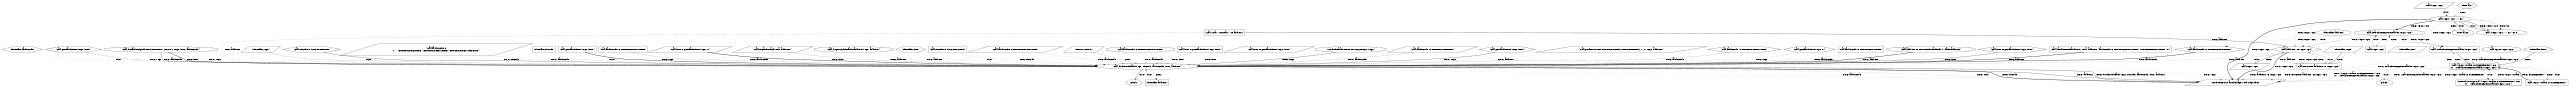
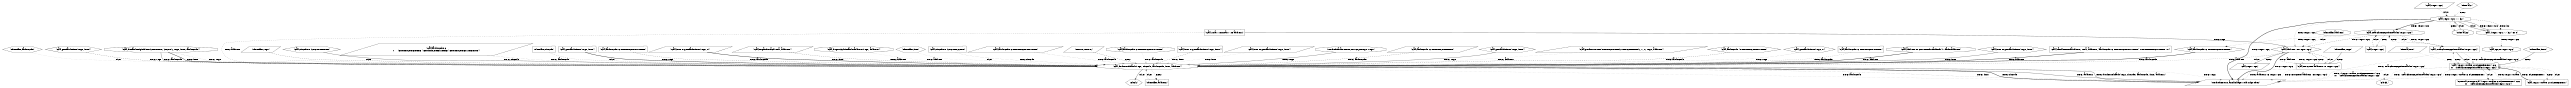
edge "(Call,vma->vm_start <= address)" -> "(Call,address != regs->tpc)": label "DDG: address" -> "DDG: regs"
edge "(Call,regs->tpc >> 32)" -> "(Call,tpc = regs->tpc)": now "(Call,(regs->tpc >> 32) != 0)" -> "(Call,tpc = regs->tpc)"
node "(Identifier,mm)": label "(Identifier,mm)" -> "(Literal,mm)"
